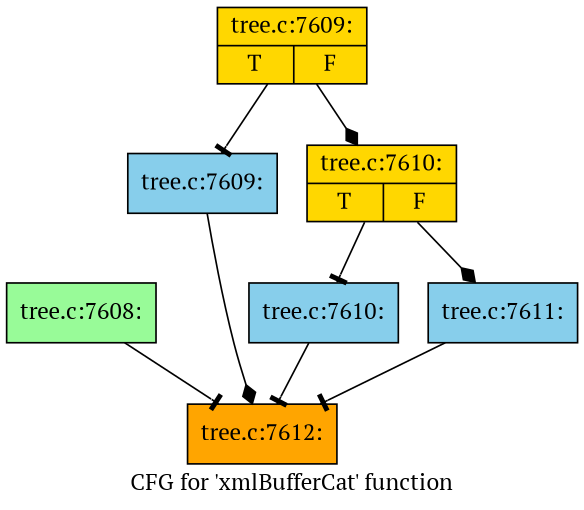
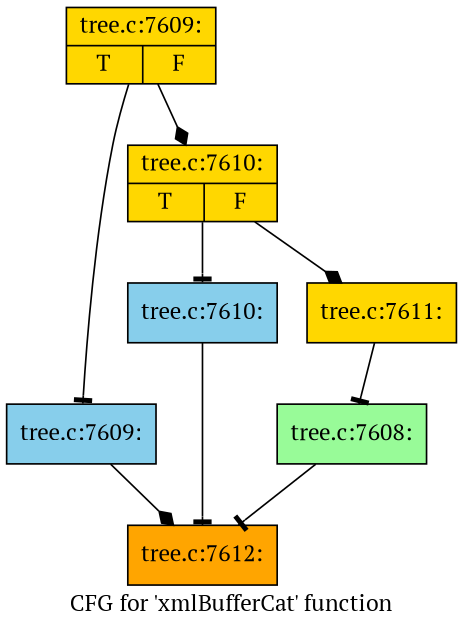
node "tree.c:7611:": fillcolor skyblue -> gold
edge "tree.c:7611:" -> "tree.c:7612:": now "tree.c:7611:" -> "tree.c:7608:"
